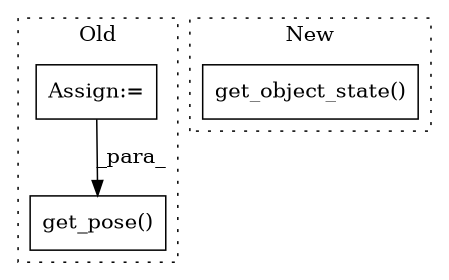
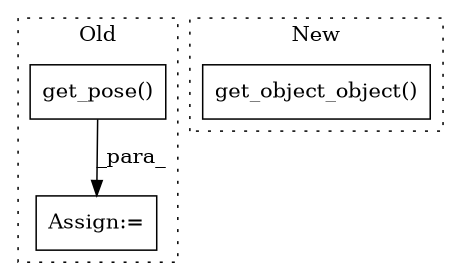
node "get_object_state()": label "get_object_state()" -> "get_object_object()"
edge "Assign:=" -> "get_pose()": reversed
